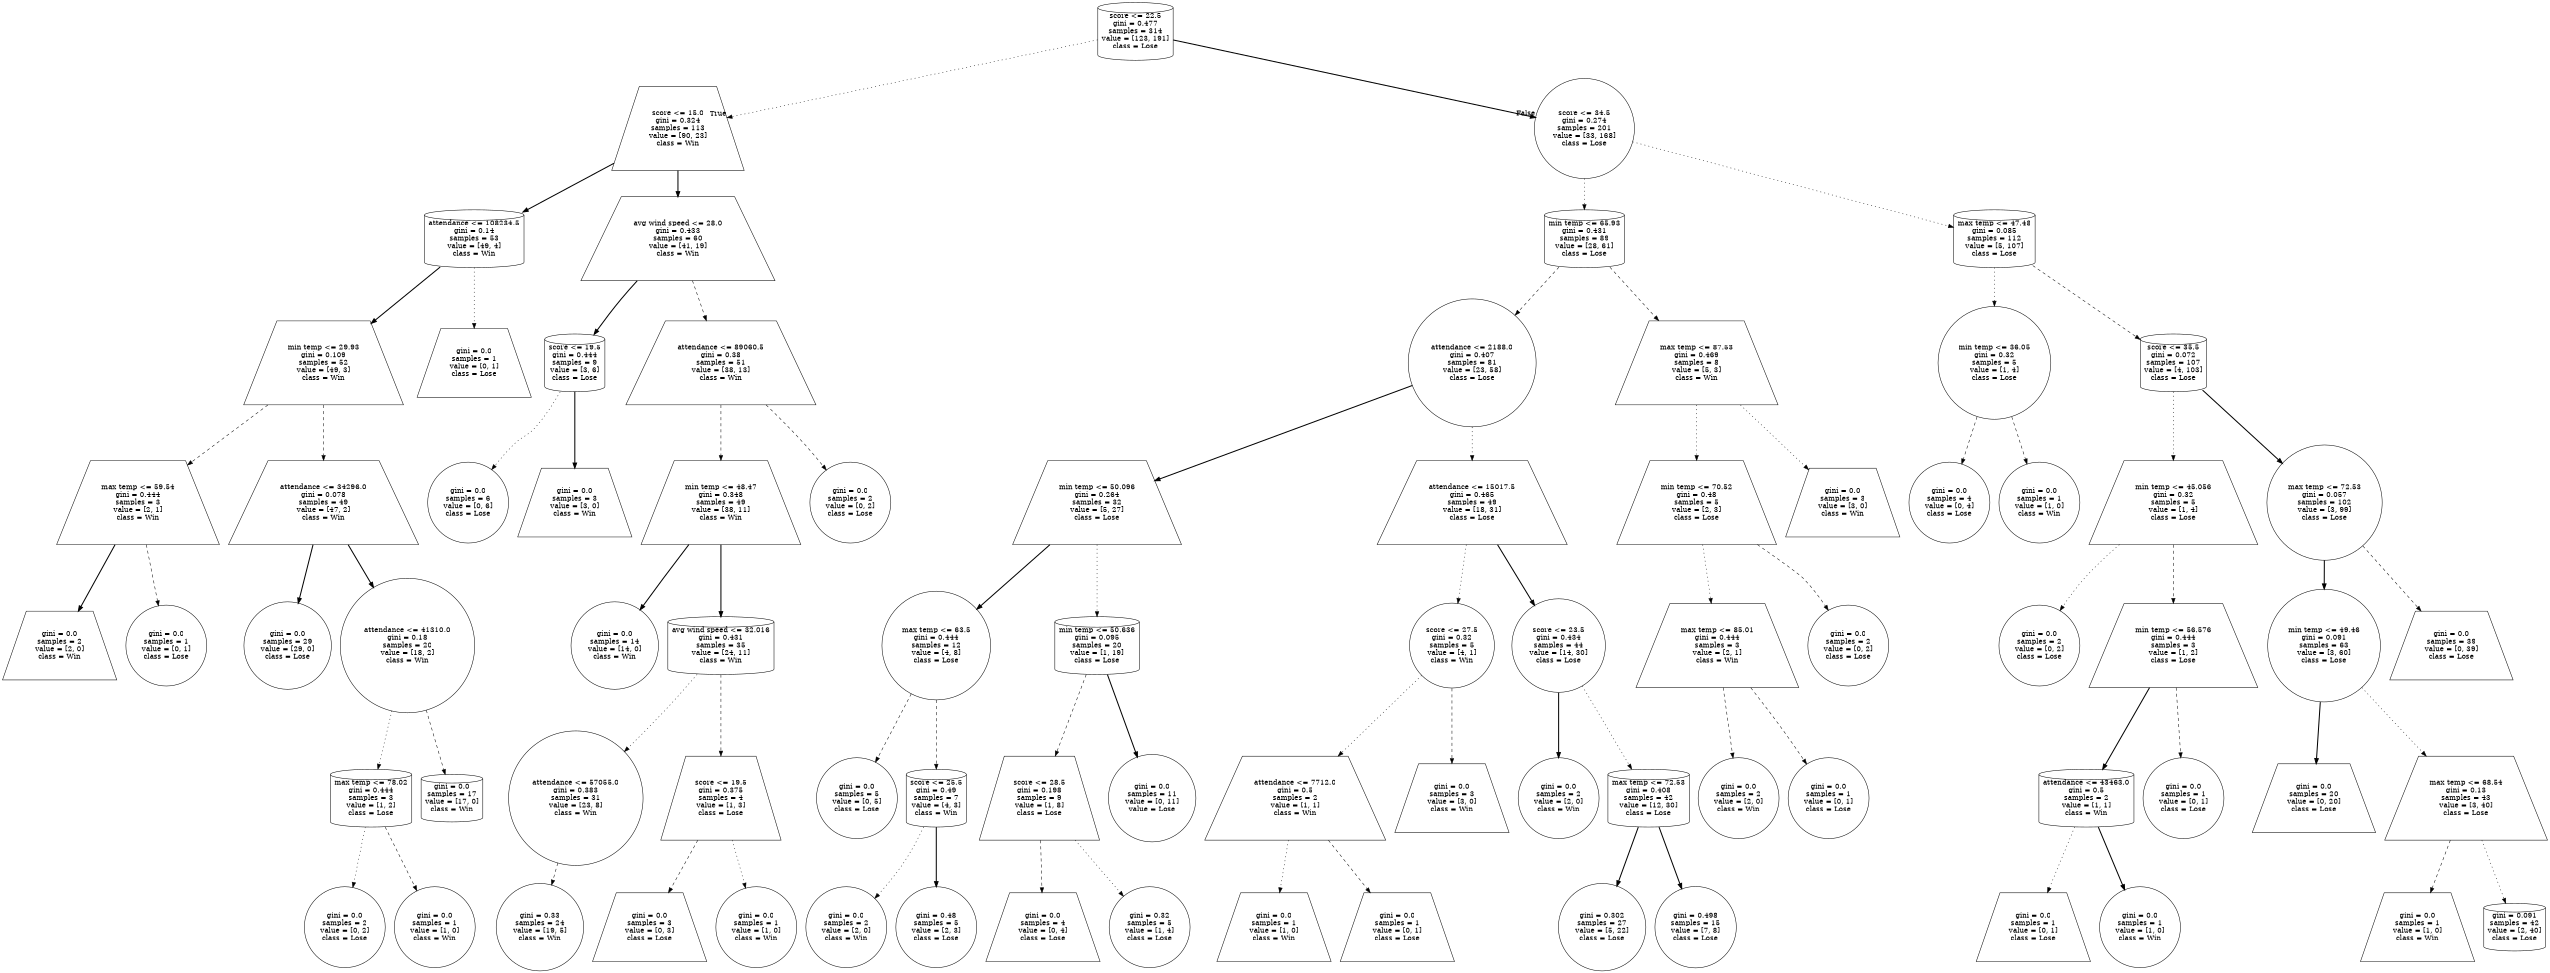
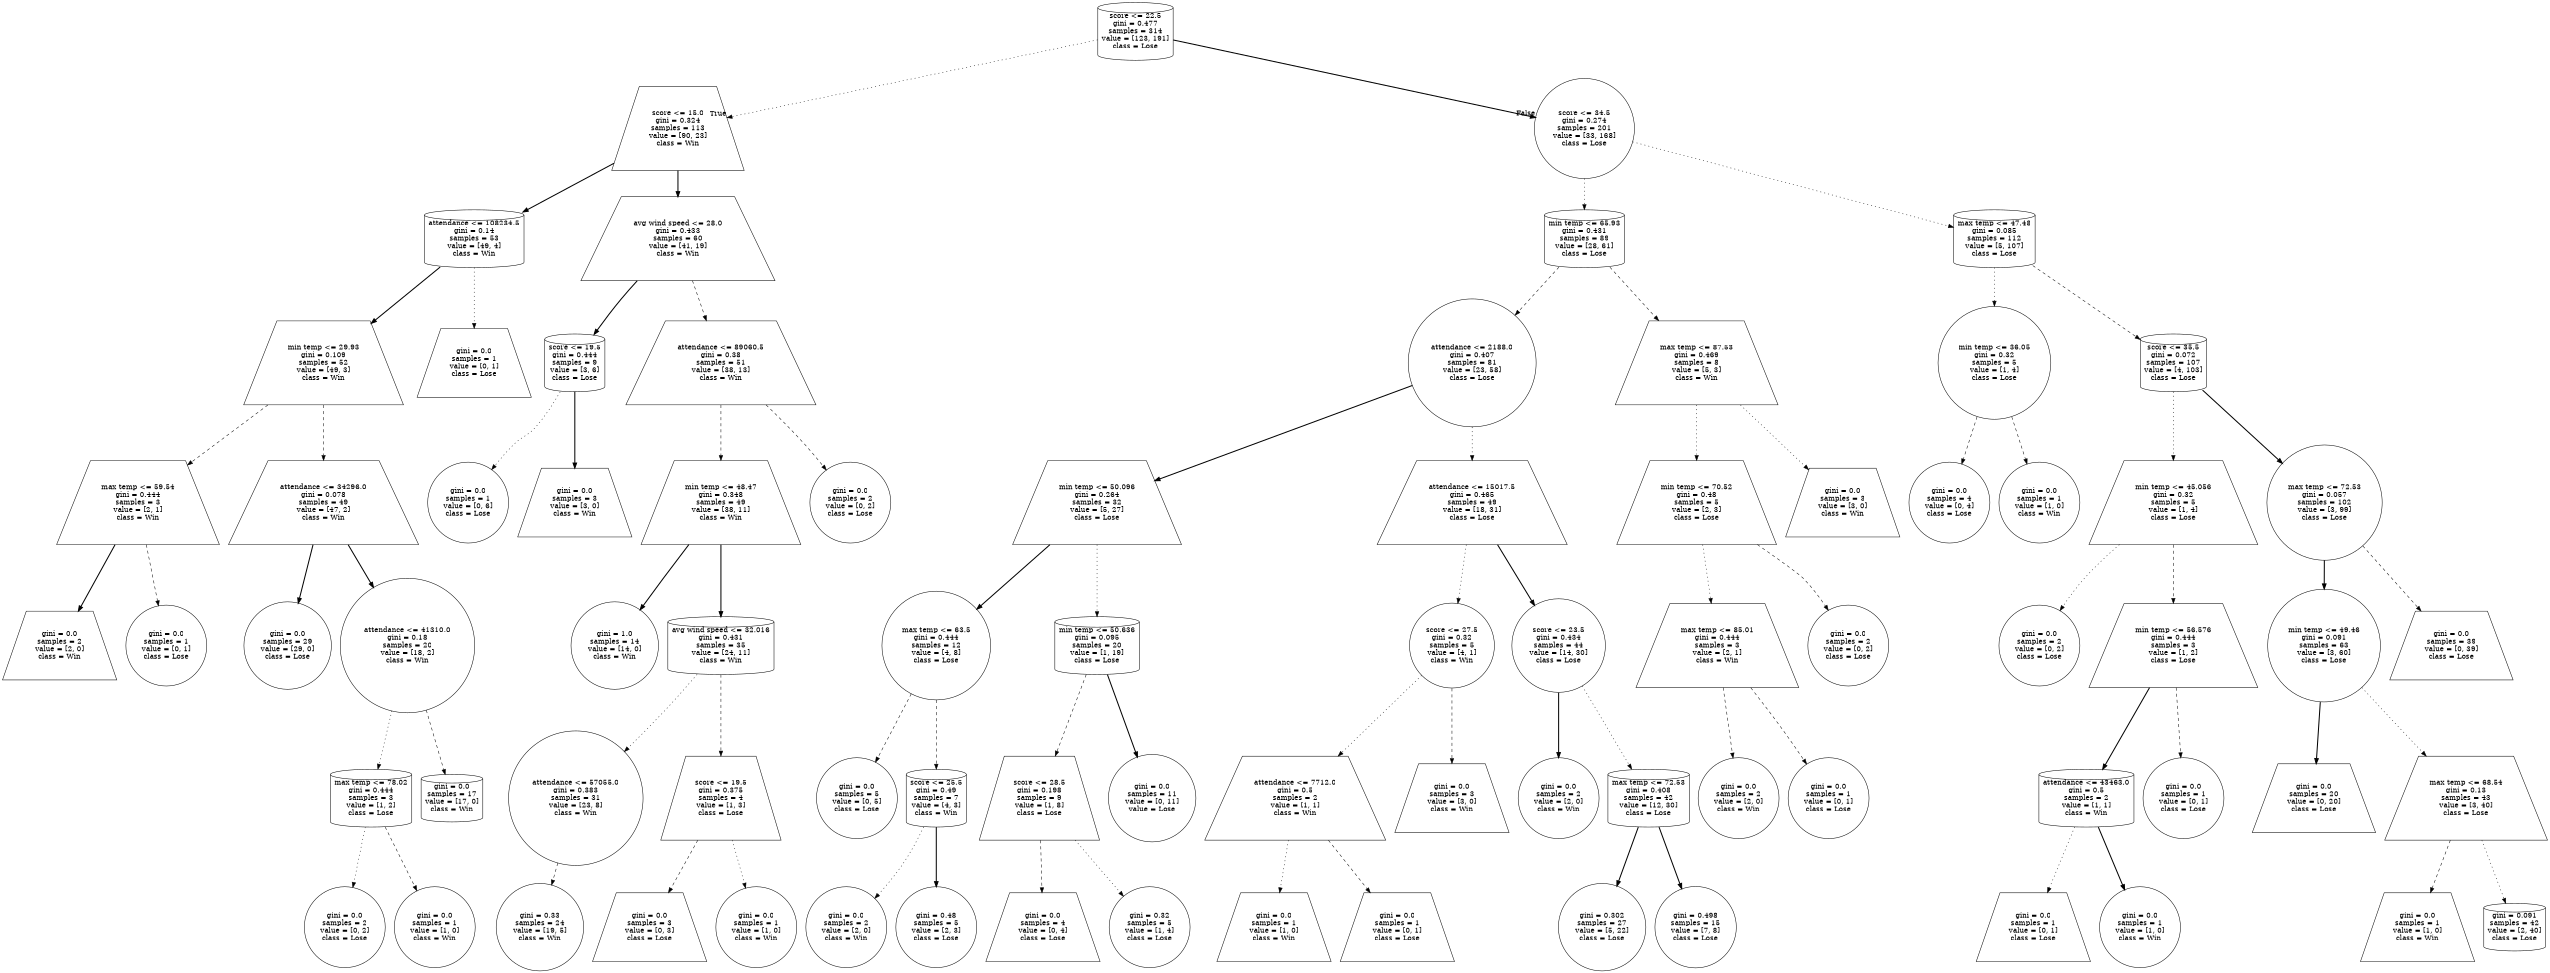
node "gini = 0.0 samples = 6 value = [0, 6] class = Lose": label "gini = 0.0 samples = 6 value = [0, 6] class = Lose" -> "gini = 0.0 samples = 1 value = [0, 6] class = Lose"
node "gini = 0.0 samples = 14 value = [14, 0] class = Win": label "gini = 0.0 samples = 14 value = [14, 0] class = Win" -> "gini = 1.0 samples = 14 value = [14, 0] class = Win"
